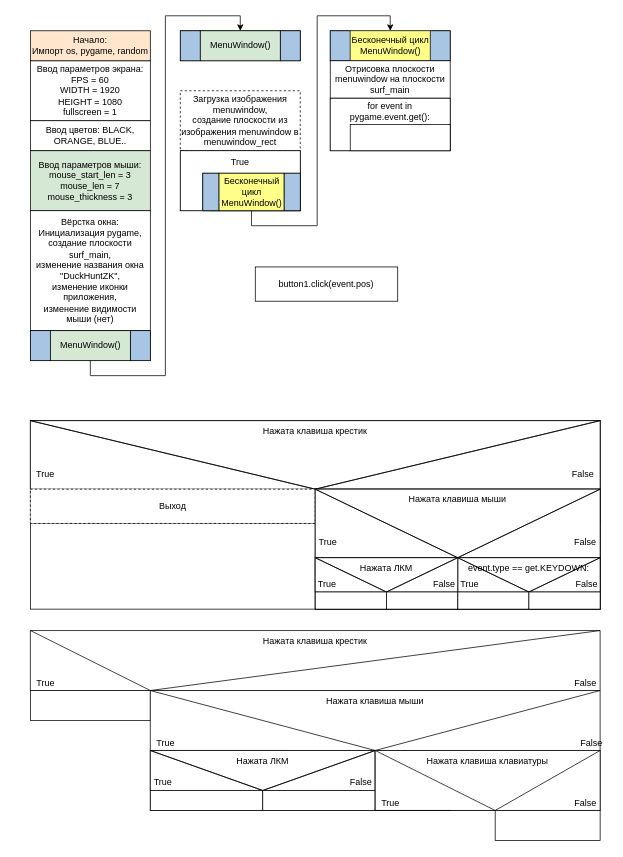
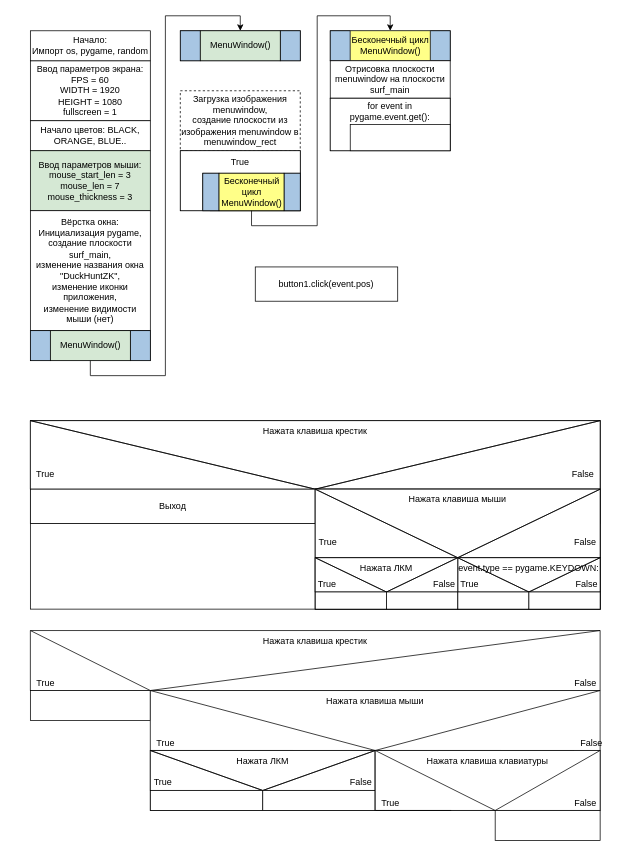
node "Начало: Импорт os, pygame, random": fillcolor #ffe6cc -> #ffffff
node "Ввод цветов: BLACK, ORANGE, BLUE..": label "Ввод цветов: BLACK, ORANGE, BLUE.." -> "Начало цветов: BLACK, ORANGE, BLUE.."
node "Выход": style dashed -> solid
node "event.type == get.KEYDOWN:": label "event.type == get.KEYDOWN:" -> "event.type == pygame.KEYDOWN:"
